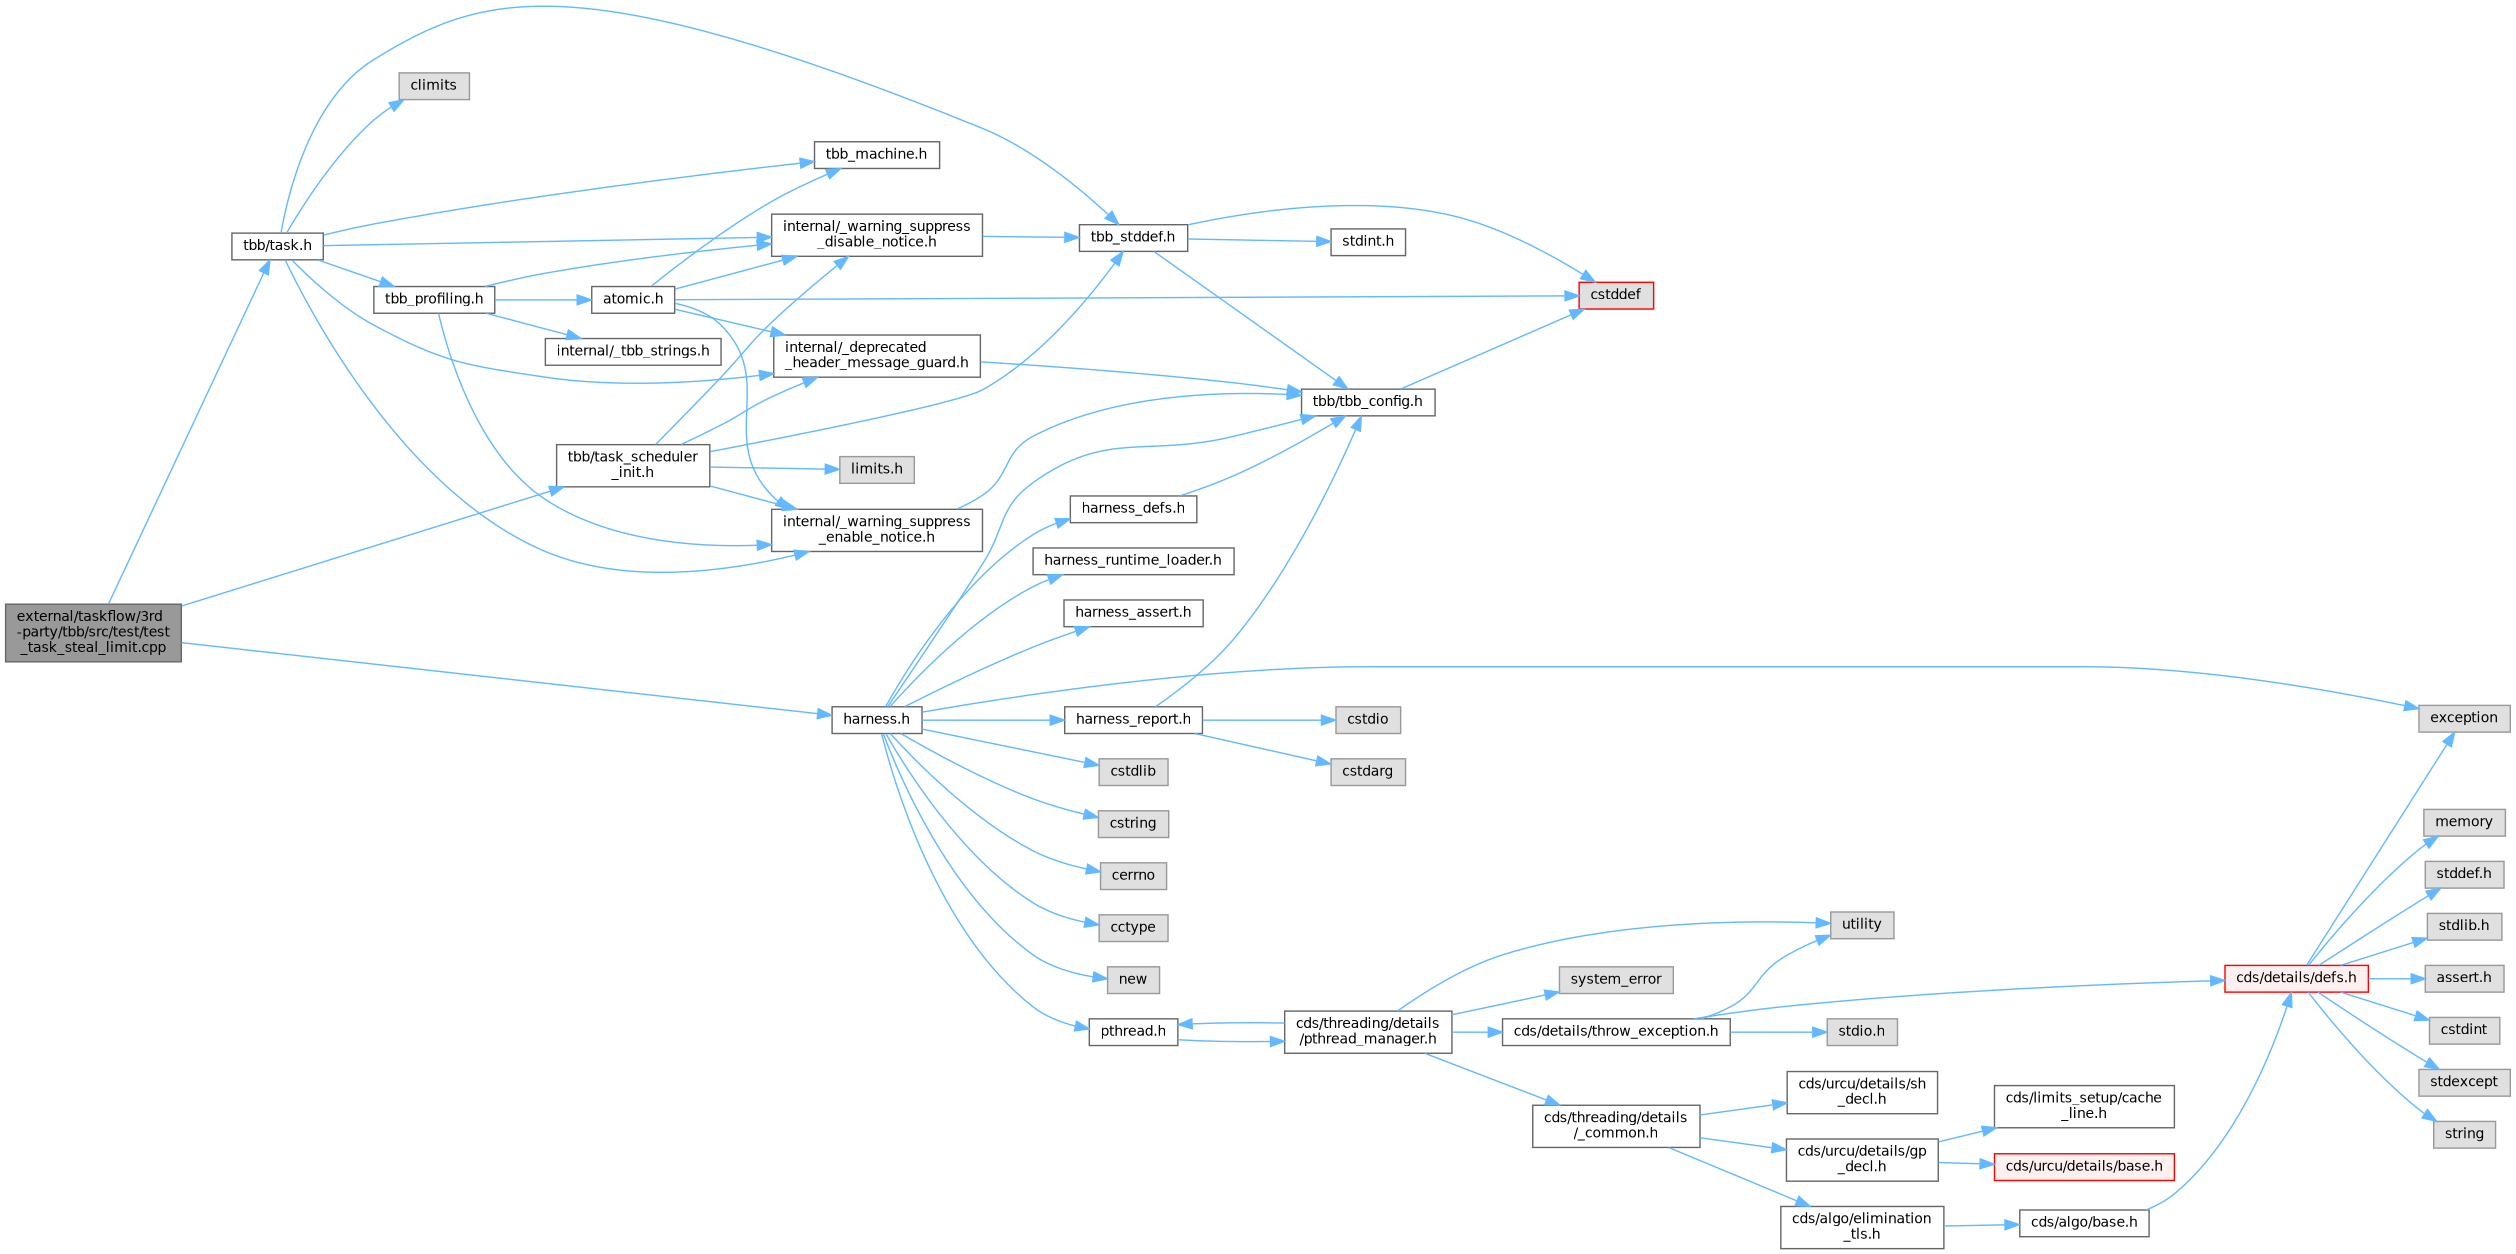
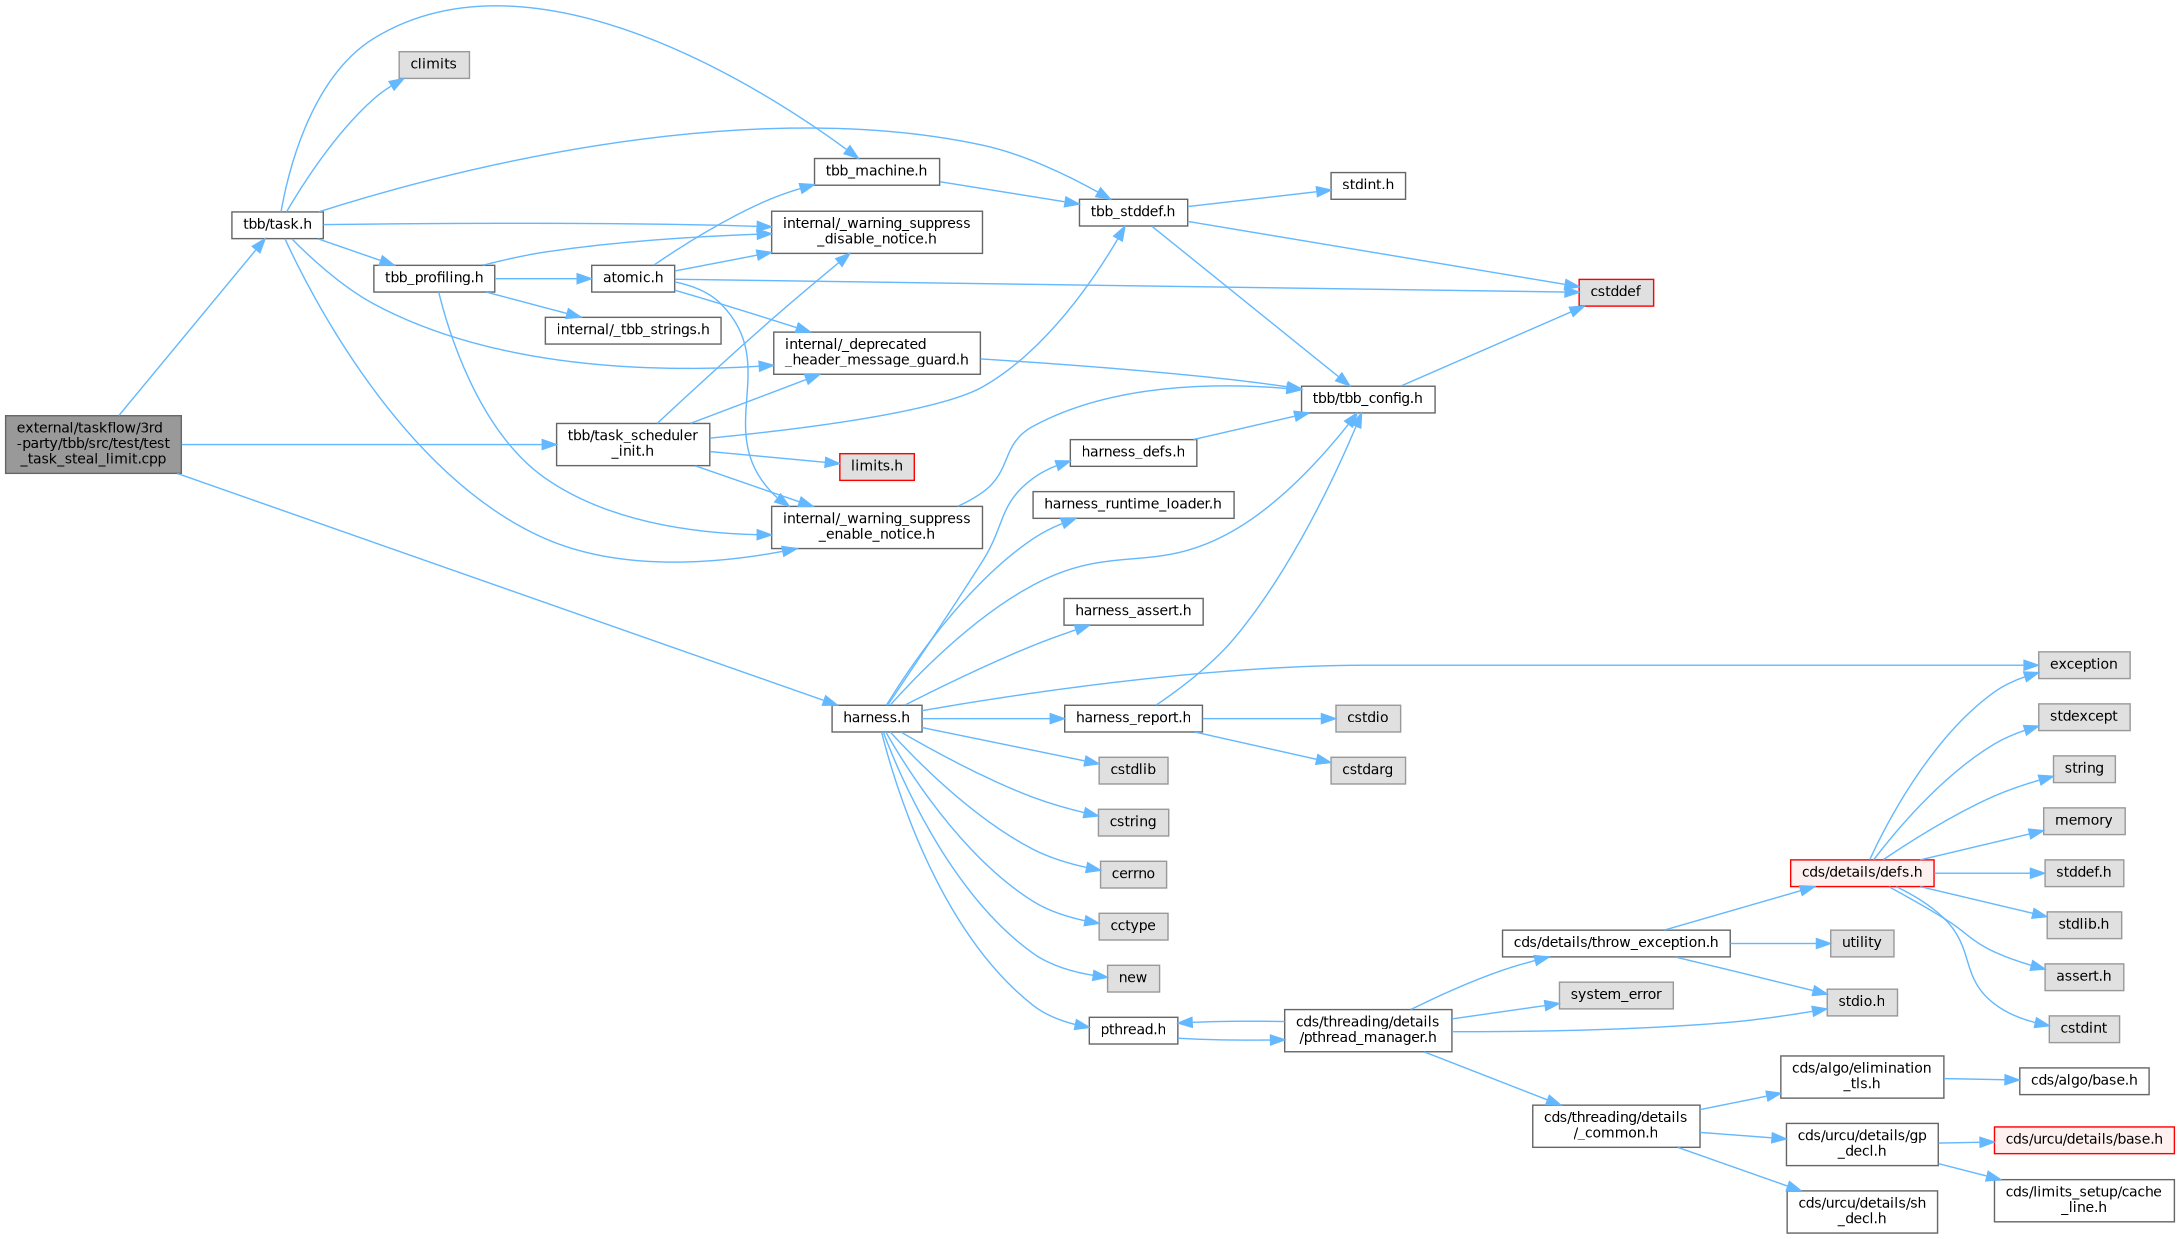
edge "internal/_warning_suppress _disable_notice.h" -> "tbb_stddef.h": now "tbb_machine.h" -> "tbb_stddef.h"
node "limits.h": color grey60 -> red
edge "cds/threading/details /pthread_manager.h" -> "utility": now "cds/threading/details /pthread_manager.h" -> "stdio.h"
edge "cds/algo/base.h" -> "cds/details/defs.h": removed
